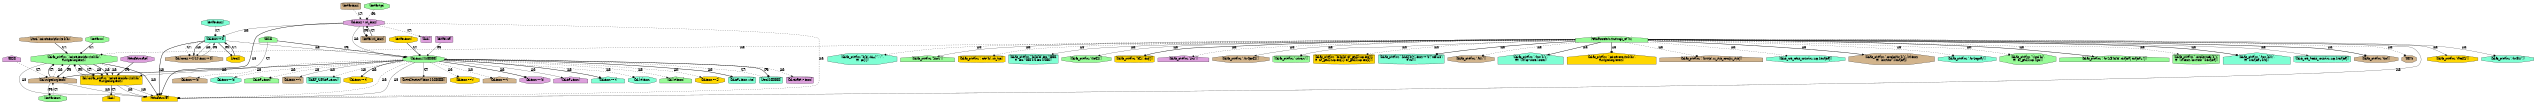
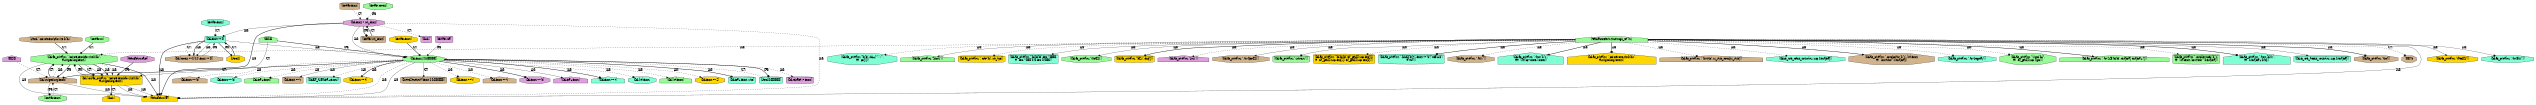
node "(Identifier,type)": label "(Identifier,type)" -> "(Identifier,namesz)"
edge "(MethodParameterIn,struct magic_set *ms)" -> "1000116": label "DDG: " -> "AST: "
edge "(Call,descsz & 0x80000000)" -> "(Call,(unsigned long)descsz)": label "DDG: " -> "AST: "
